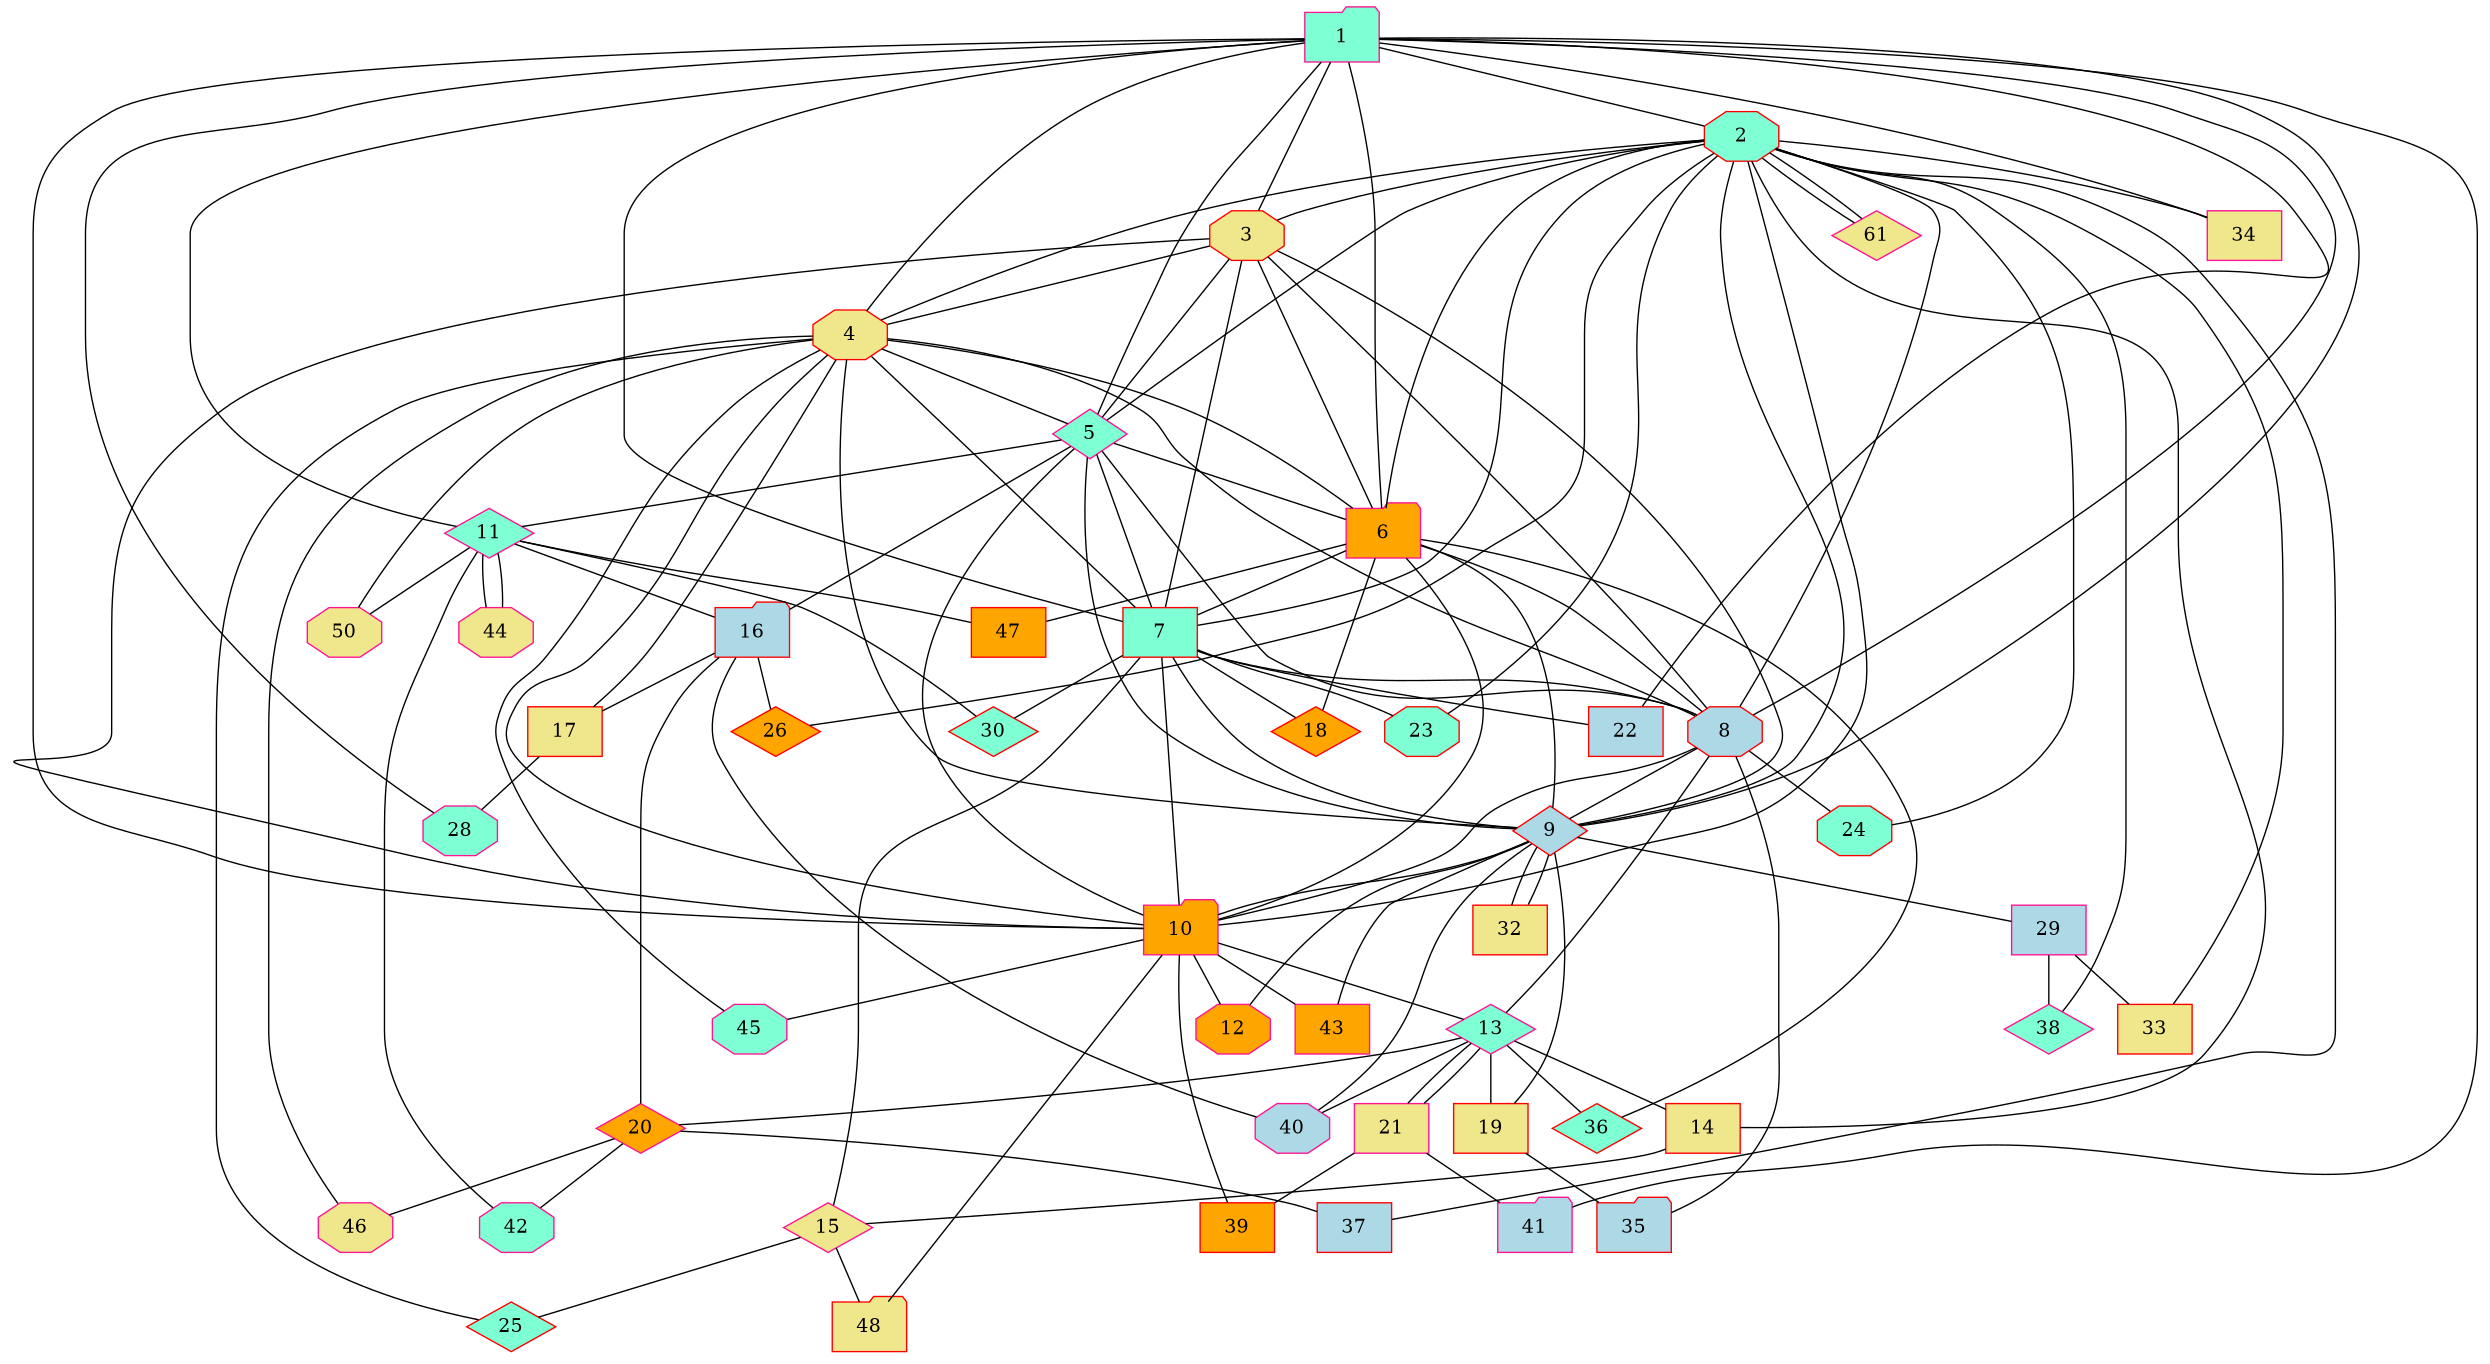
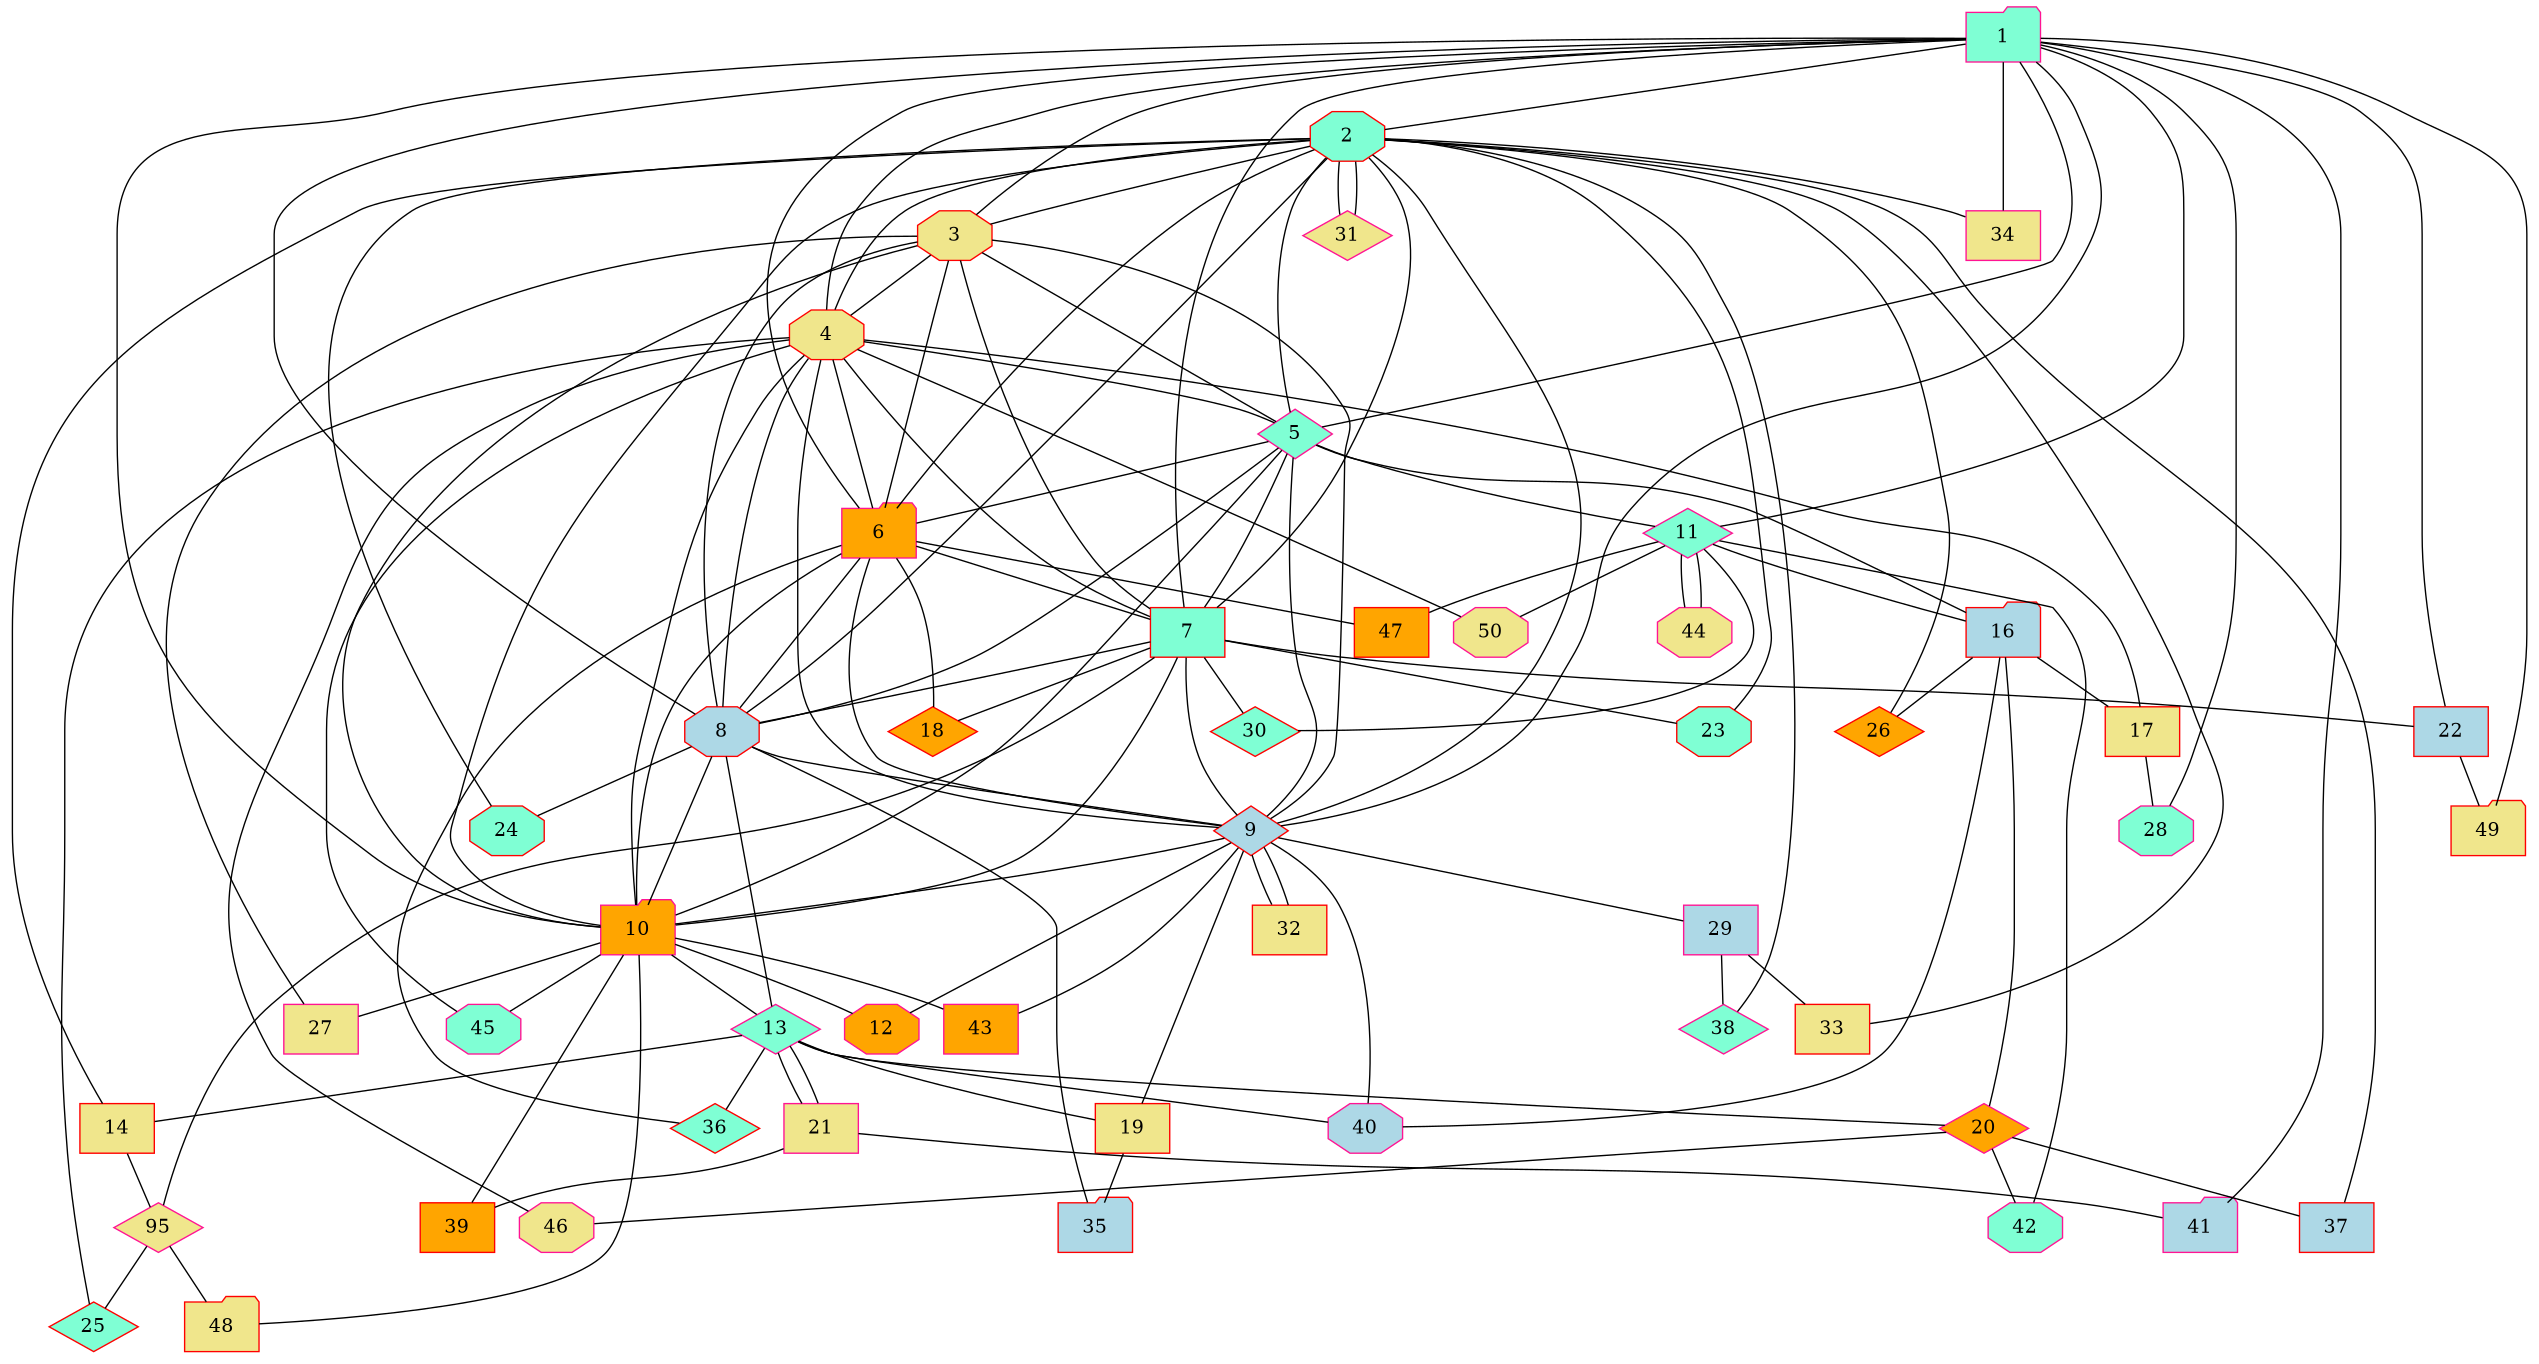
node "61": label "61" -> "31"
node "49": added
node "27": added
node "15": label "15" -> "95"
